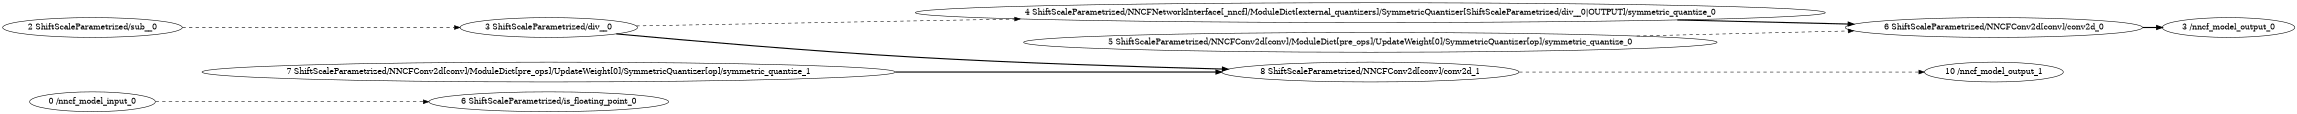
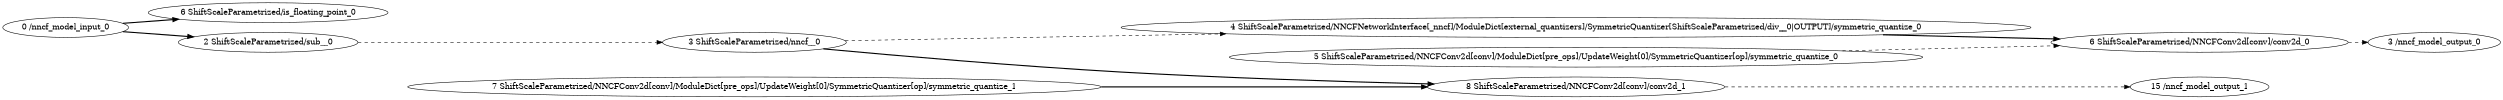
node "3 ShiftScaleParametrized/div__0": label "3 ShiftScaleParametrized/div__0" -> "3 ShiftScaleParametrized/nncf__0"
edge "6 ShiftScaleParametrized/NNCFConv2d[conv]/conv2d_0" -> "3 /nncf_model_output_0": style bold -> dashed
edge "0 /nncf_model_input_0" -> "2 ShiftScaleParametrized/sub__0": added
node "10 /nncf_model_output_1": label "10 /nncf_model_output_1" -> "15 /nncf_model_output_1"
edge "0 /nncf_model_input_0" -> "6 ShiftScaleParametrized/is_floating_point_0": style dashed -> bold
